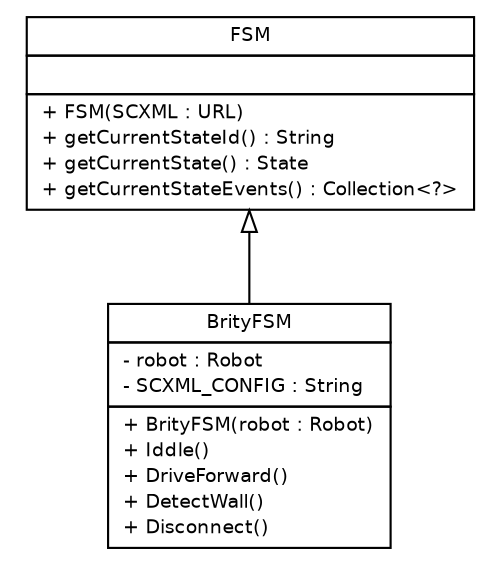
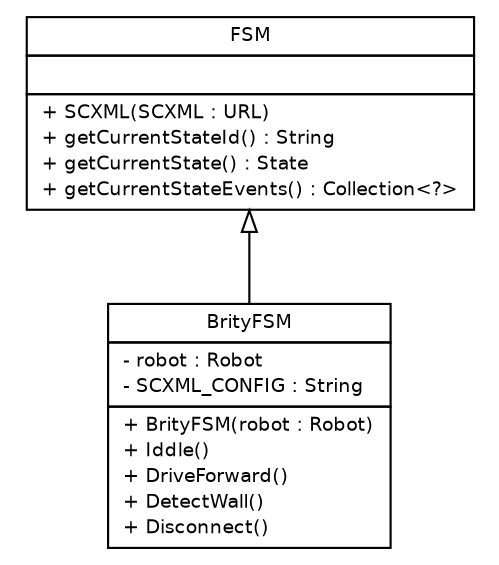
node "FSM": text "+ FSM(SCXML : URL)" -> "+ SCXML(SCXML : URL)"
